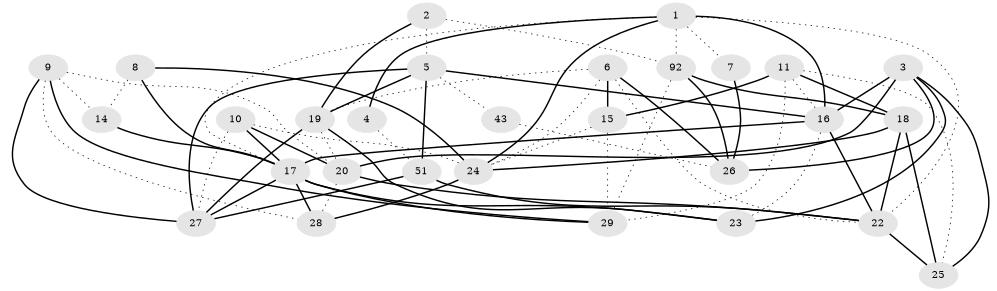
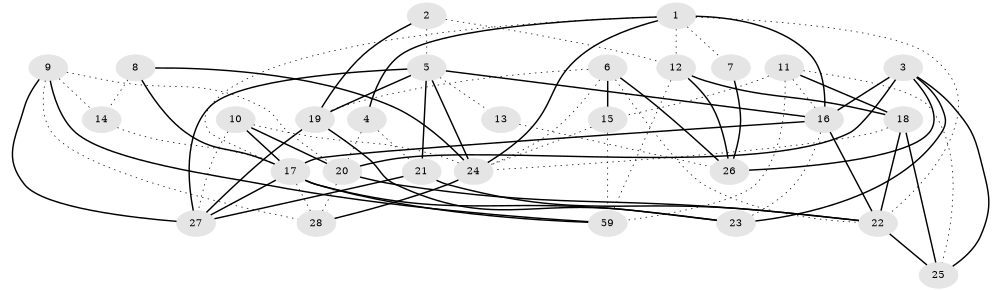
node "92": label "92" -> "12"
edge "11" -- "15": style bold -> dotted
edge "5" -- "24": added
node "43": label "43" -> "13"
edge "14" -- "17": style bold -> dotted
edge "19" -- "20": now "4" -- "20"
edge "18" -- "24": style bold -> dotted
node "51": label "51" -> "21"
edge "17" -- "28": style bold -> dotted
node "29": label "29" -> "59"
